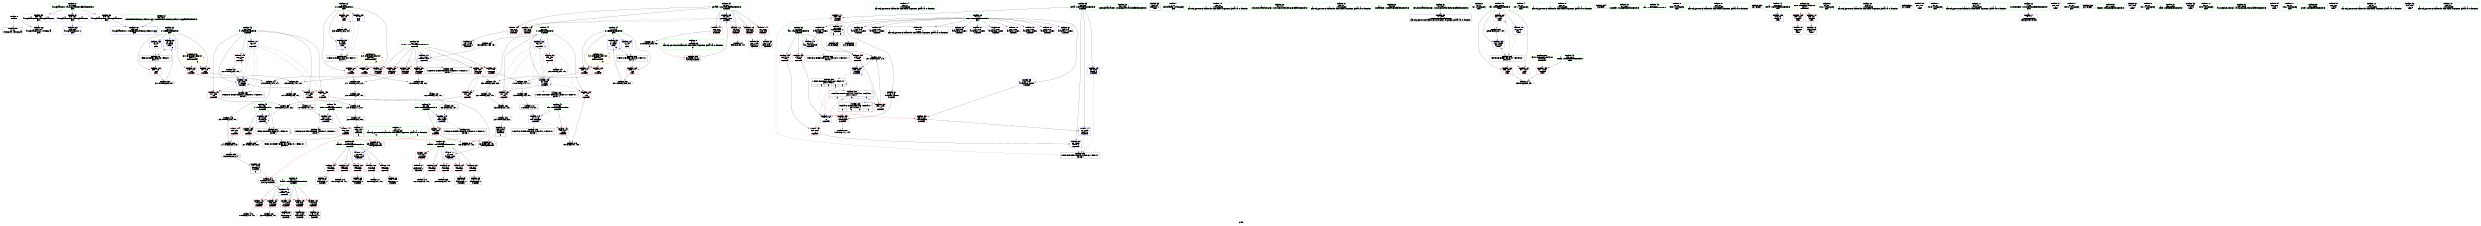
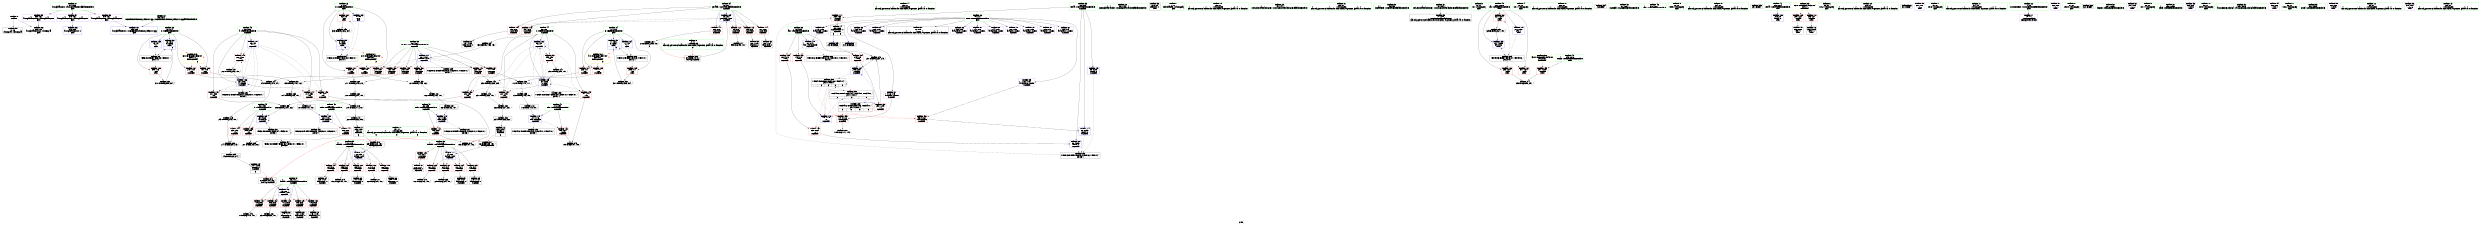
edge "NodeID: 45" -> "NodeID: 301": now "NodeID: 45" -> "NodeID: 154"
